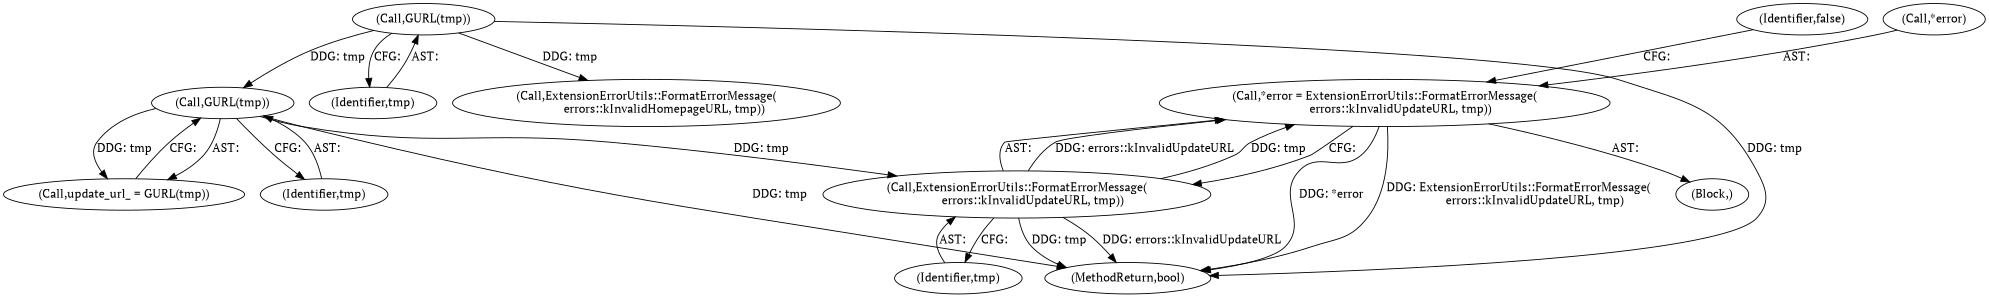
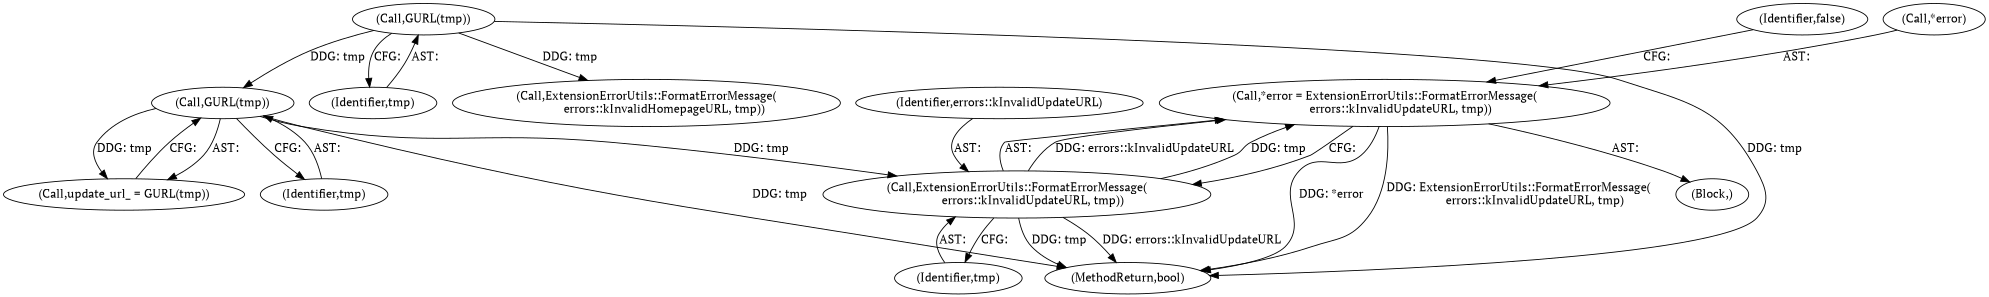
node "(Identifier,errors::kInvalidUpdateURL)": added
